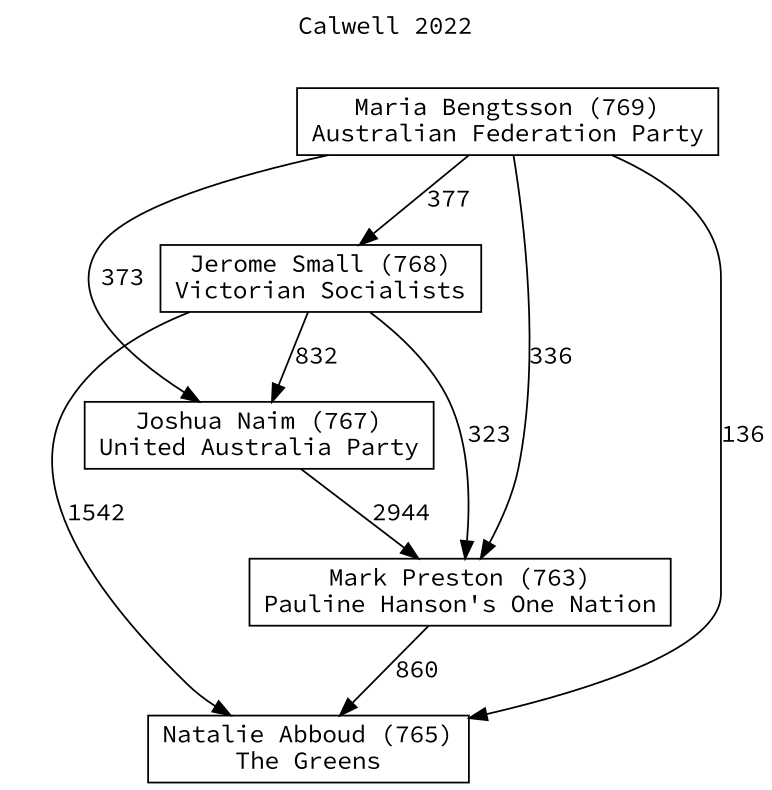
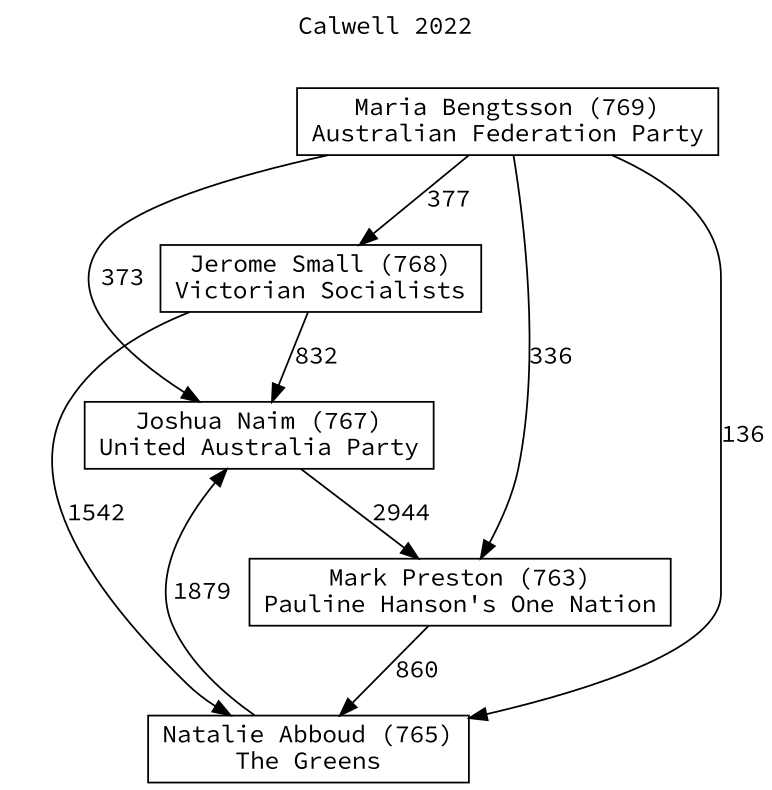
edge "Jerome Small (768) Victorian Socialists" -> "Mark Preston (763) Pauline Hanson's One Nation": removed, label "323"
edge "Natalie Abboud (765) The Greens" -> "Joshua Naim (767) United Australia Party": added, label "1879"
